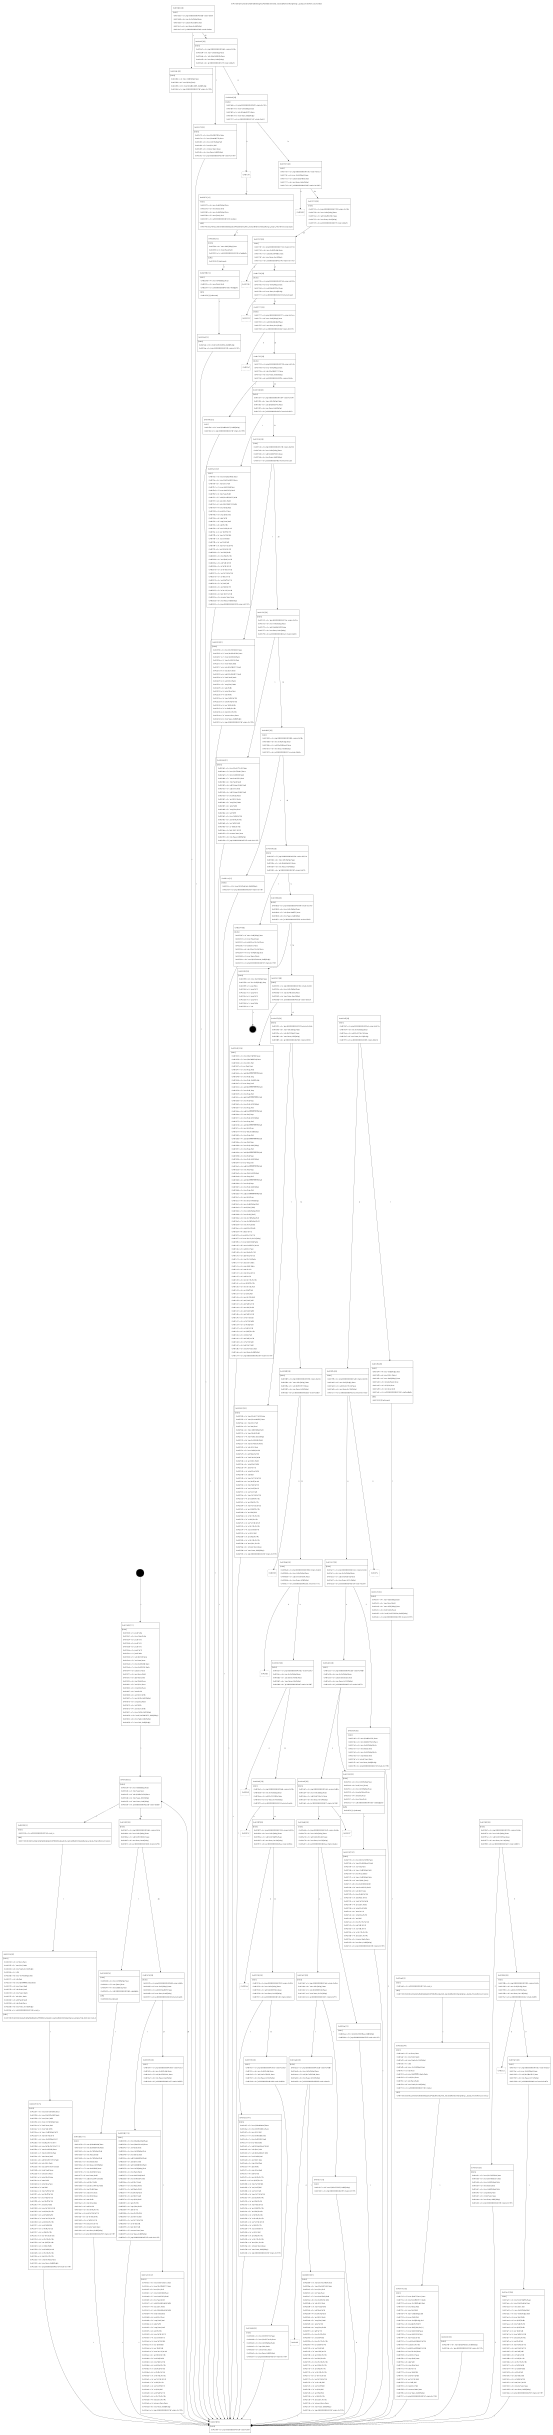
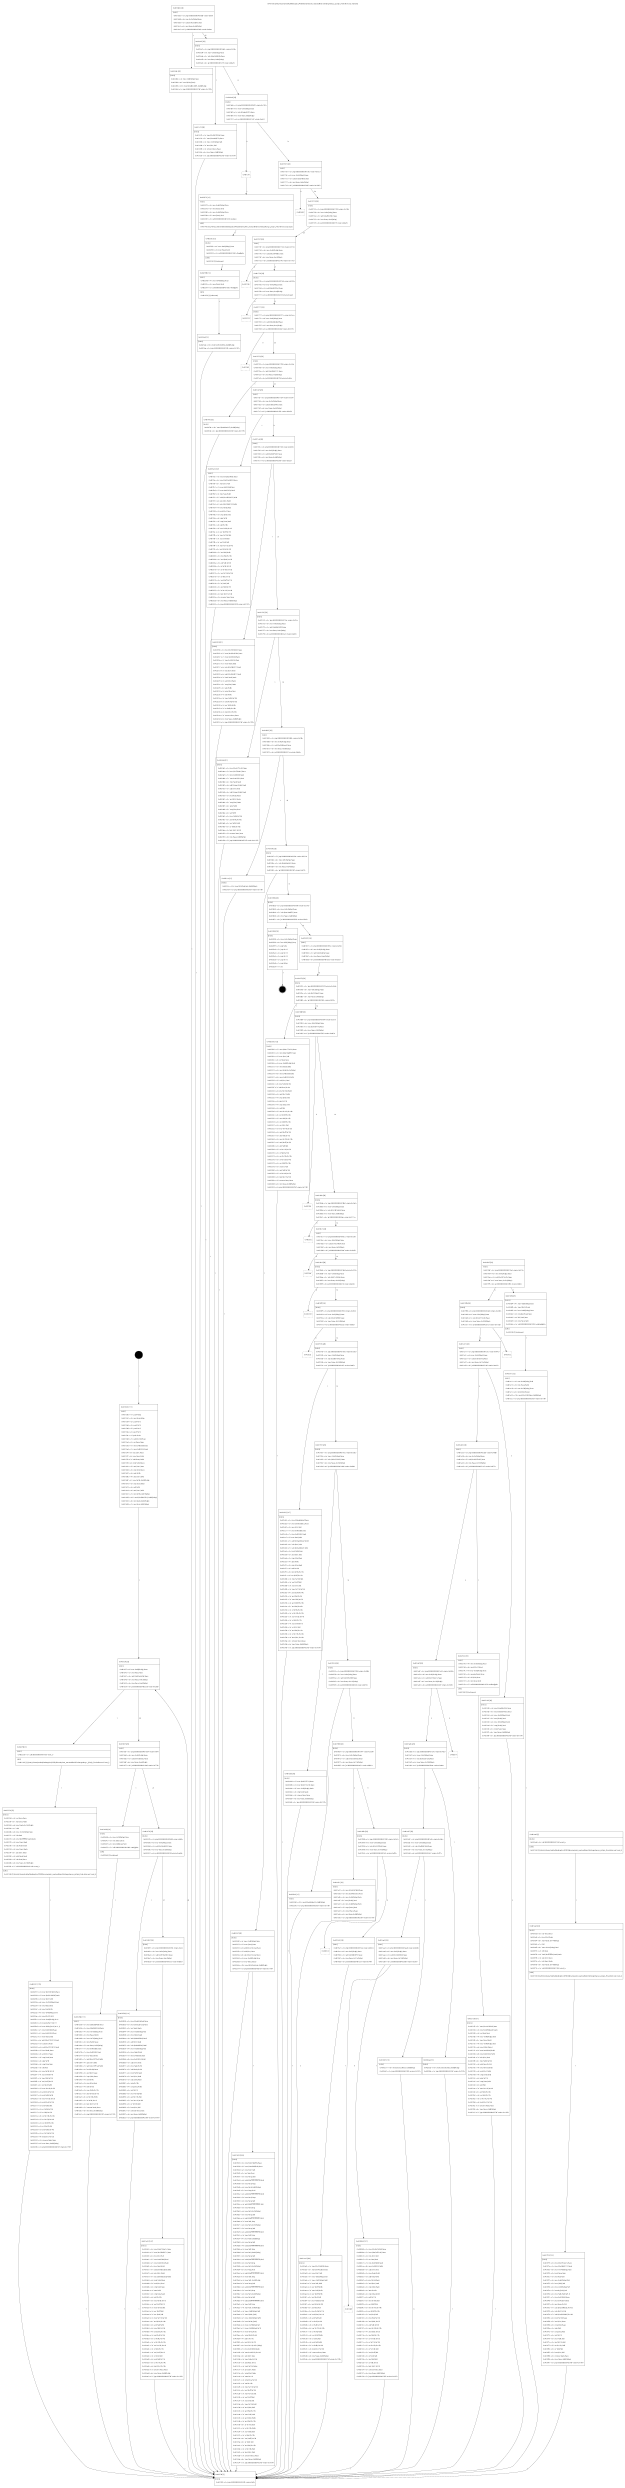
edge "0x401857 [28]" -> "0x401b33 [326]": now "0x40234f [42]" -> "0x401b33 [326]"
node "0x401953 [28]": added
